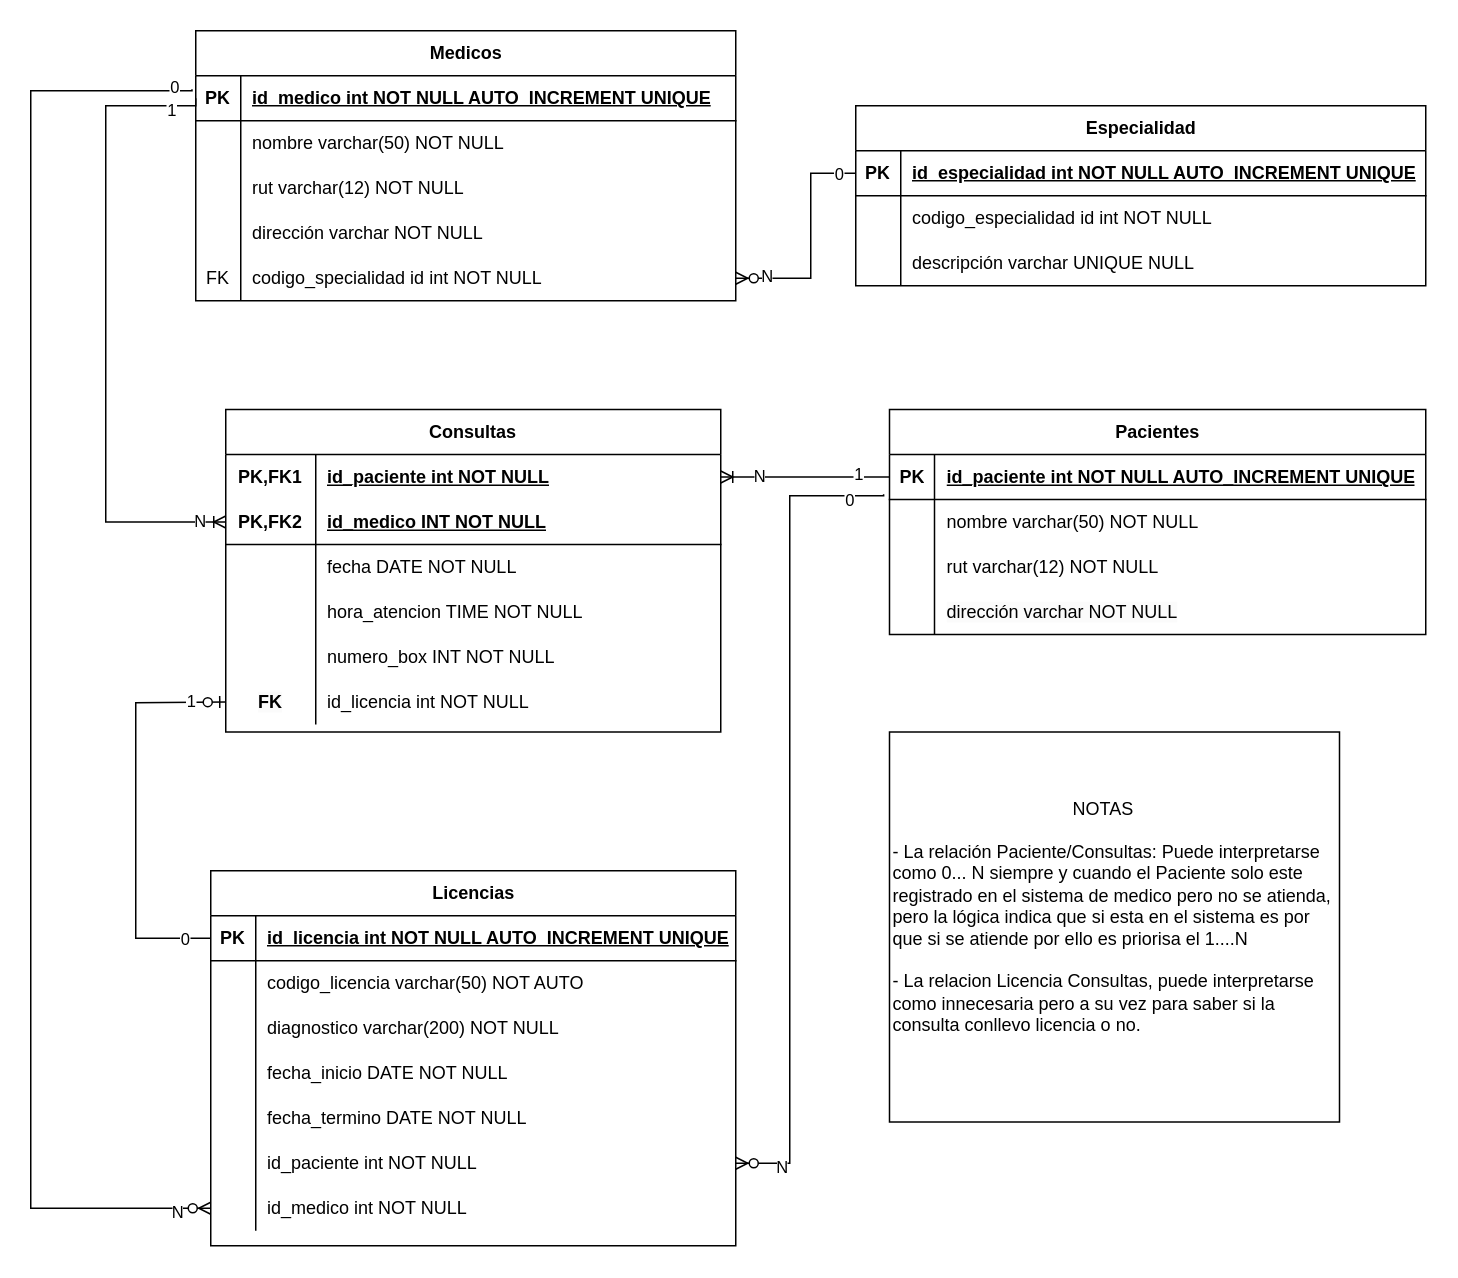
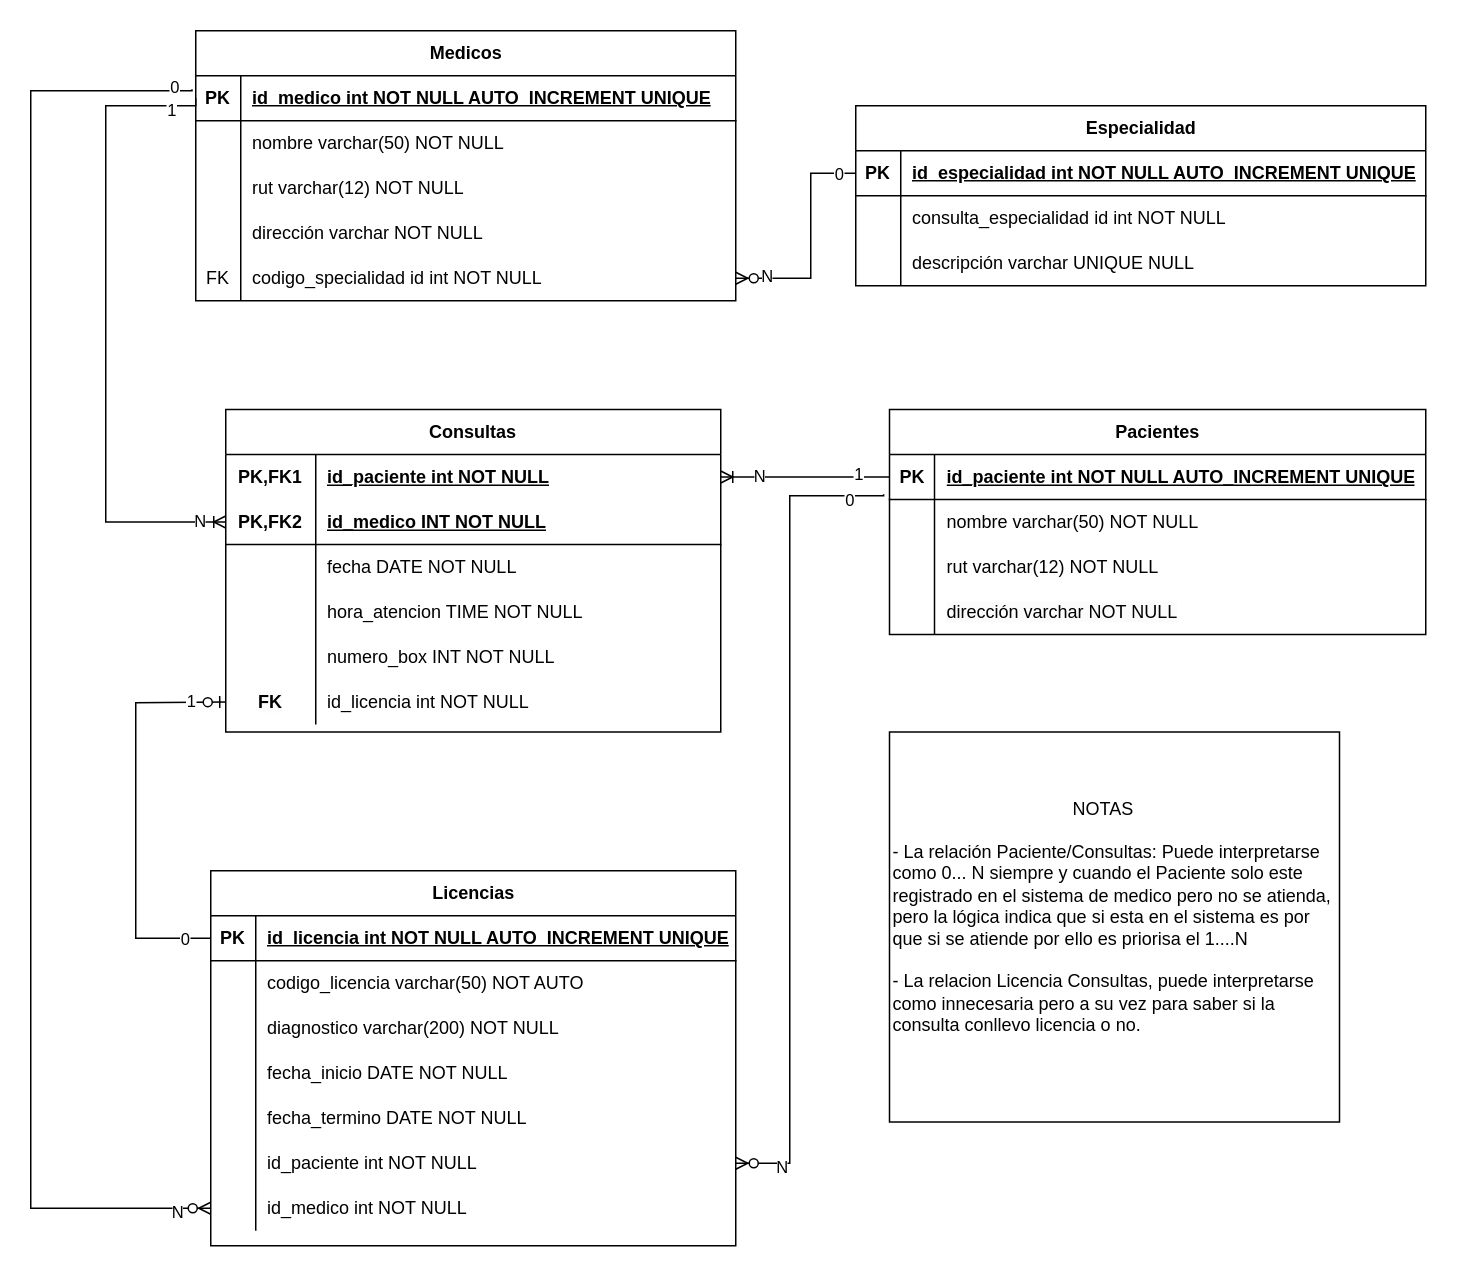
node "codigo_especialidad id int NOT NULL": label "codigo_especialidad id int NOT NULL" -> "consulta_especialidad id int NOT NULL"
